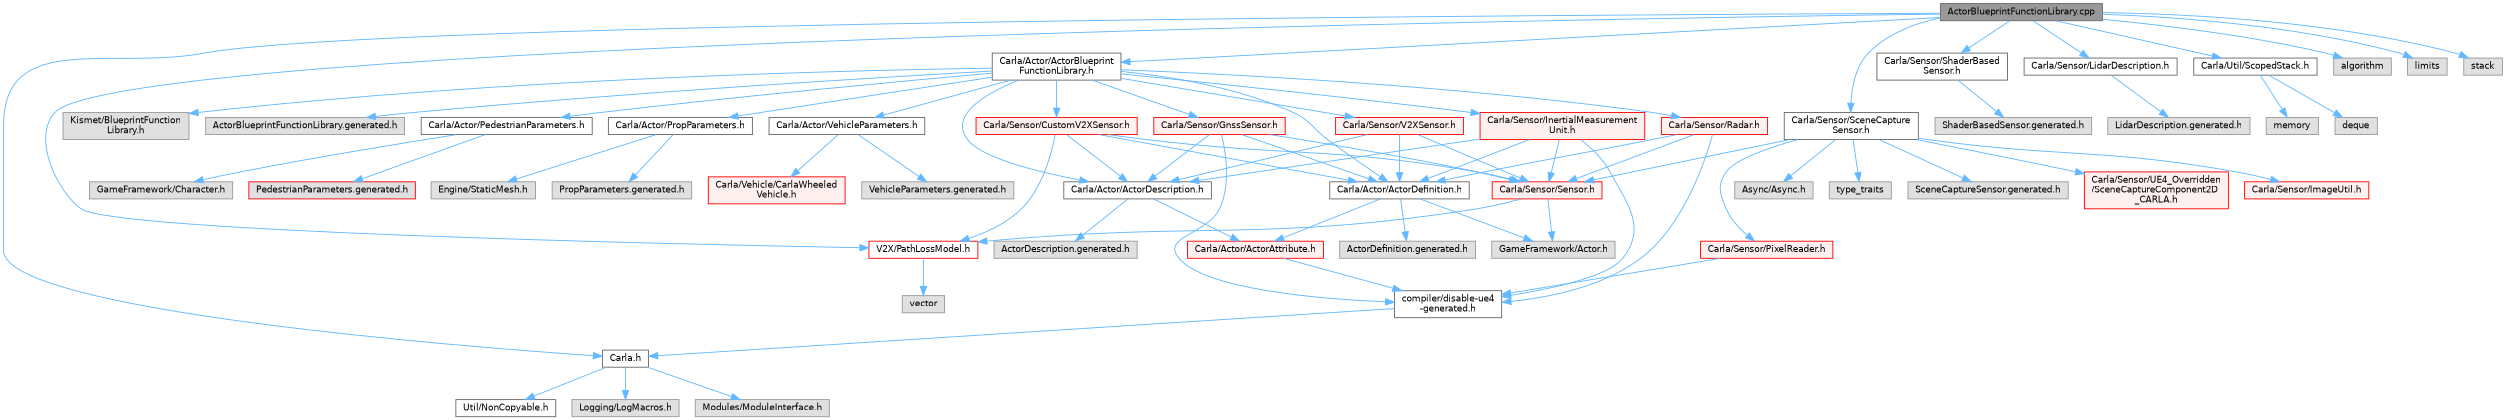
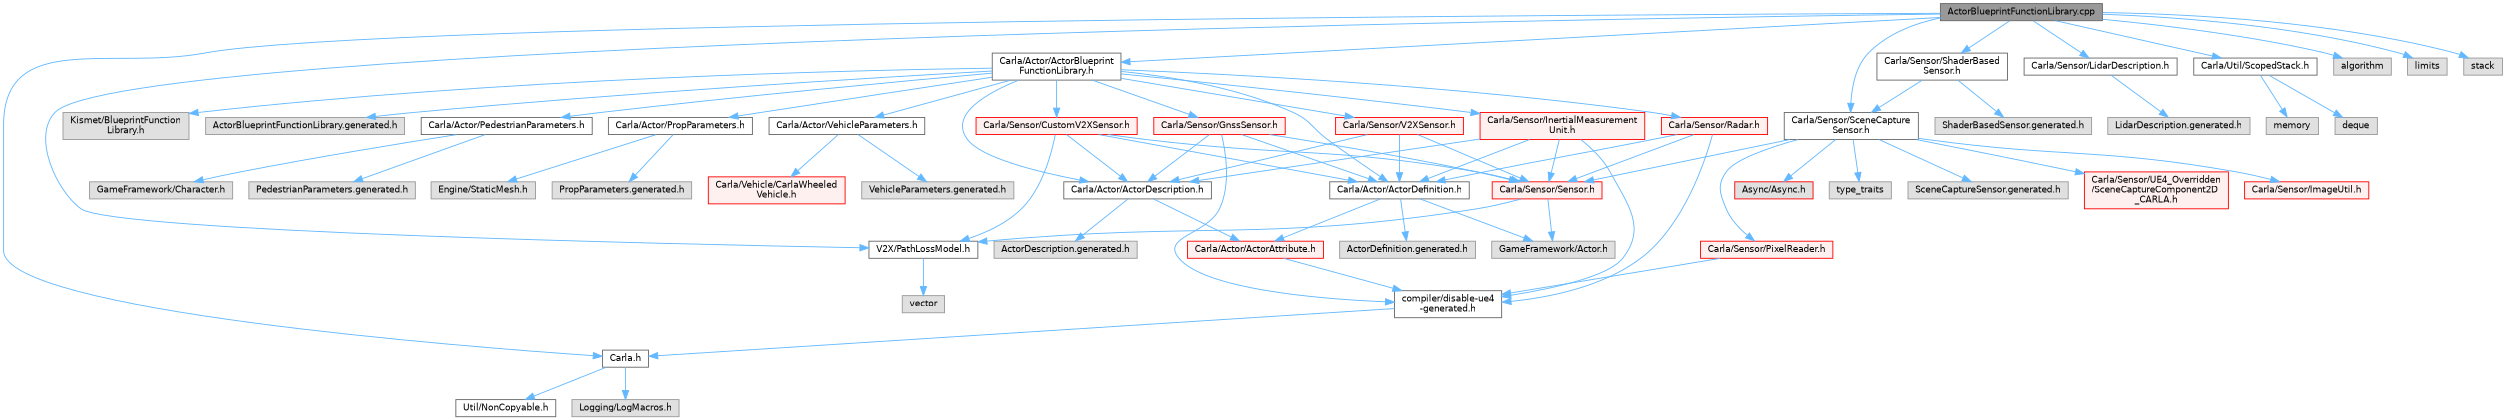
edge "Carla/Sensor/ShaderBased Sensor.h" -> "Carla/Sensor/SceneCapture Sensor.h": added
node "PedestrianParameters.generated.h": color red -> grey60
node "Async/Async.h": color grey60 -> red
node "V2X/PathLossModel.h": color red -> grey40
node "Modules/ModuleInterface.h": removed
